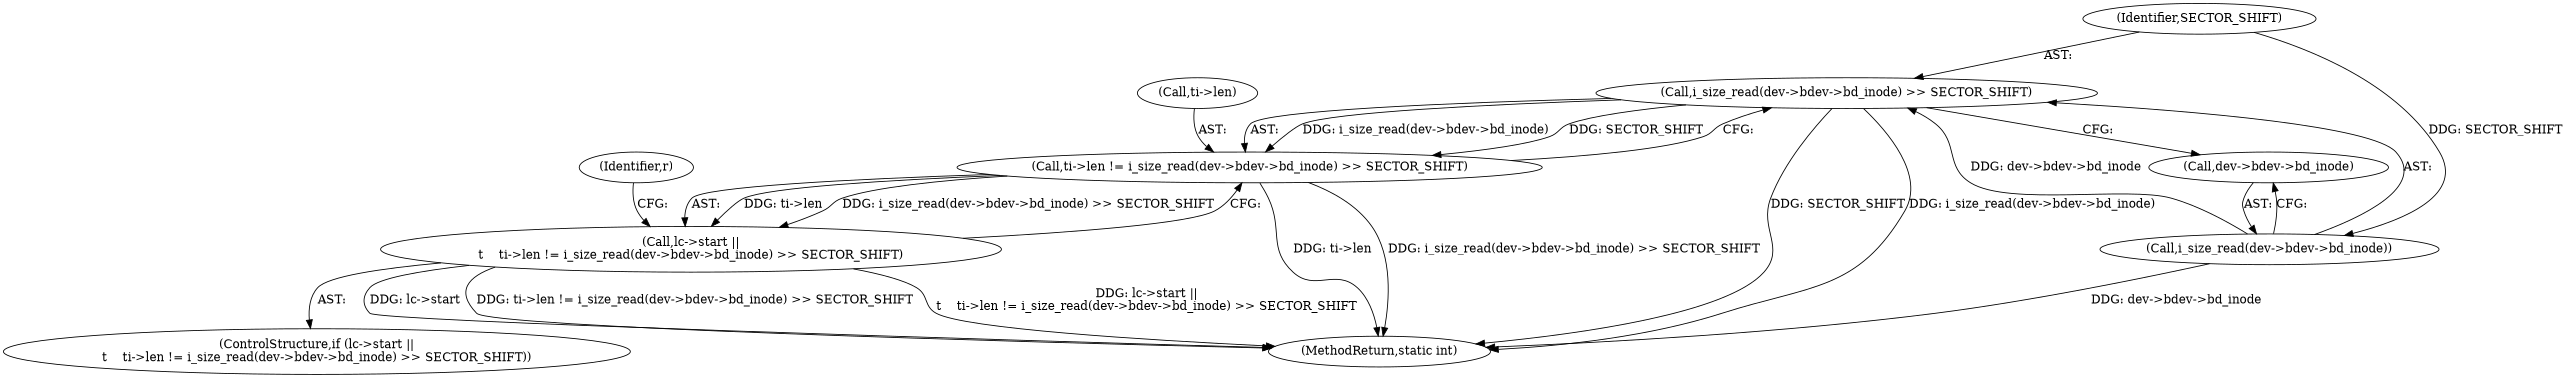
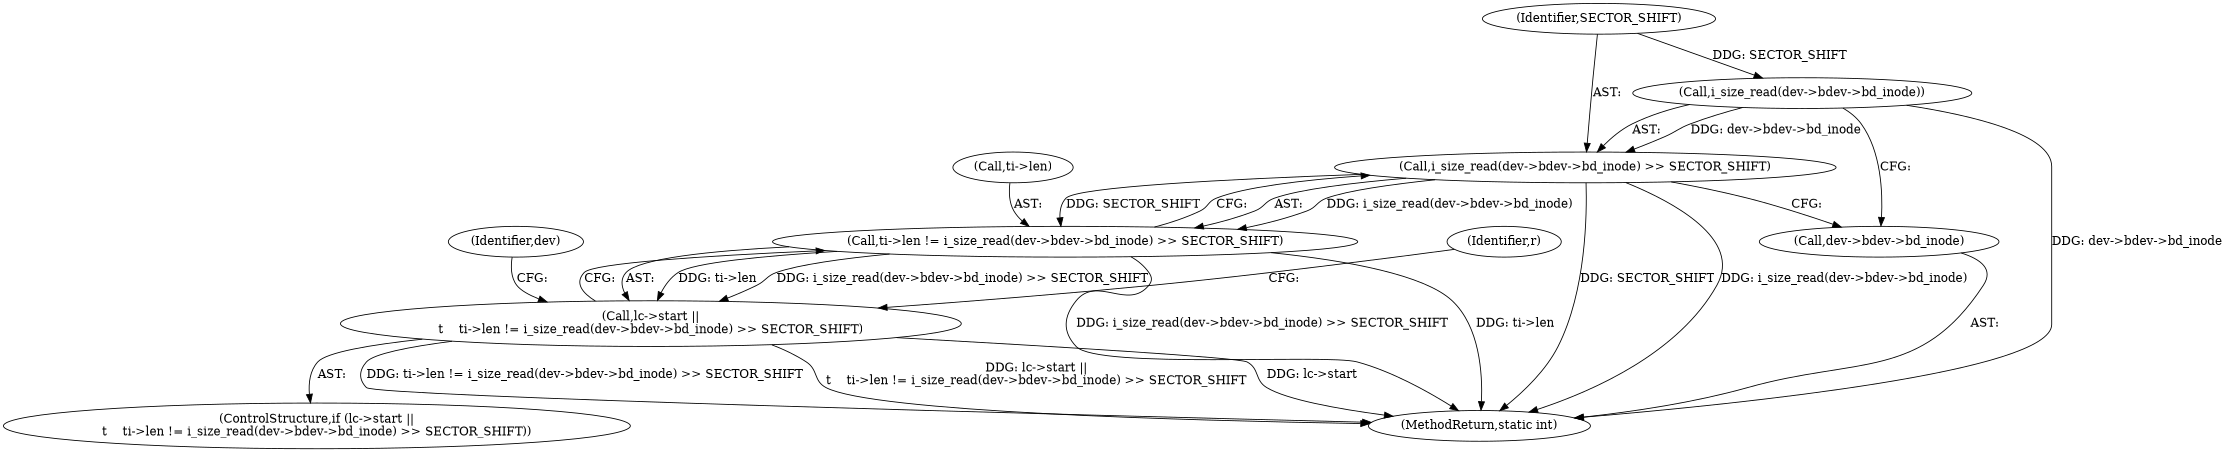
edge "(Call,dev->bdev->bd_inode)" -> "(Call,i_size_read(dev->bdev->bd_inode))": now "(Call,dev->bdev->bd_inode)" -> "(MethodReturn,static int)"
node "(Identifier,dev)": added
